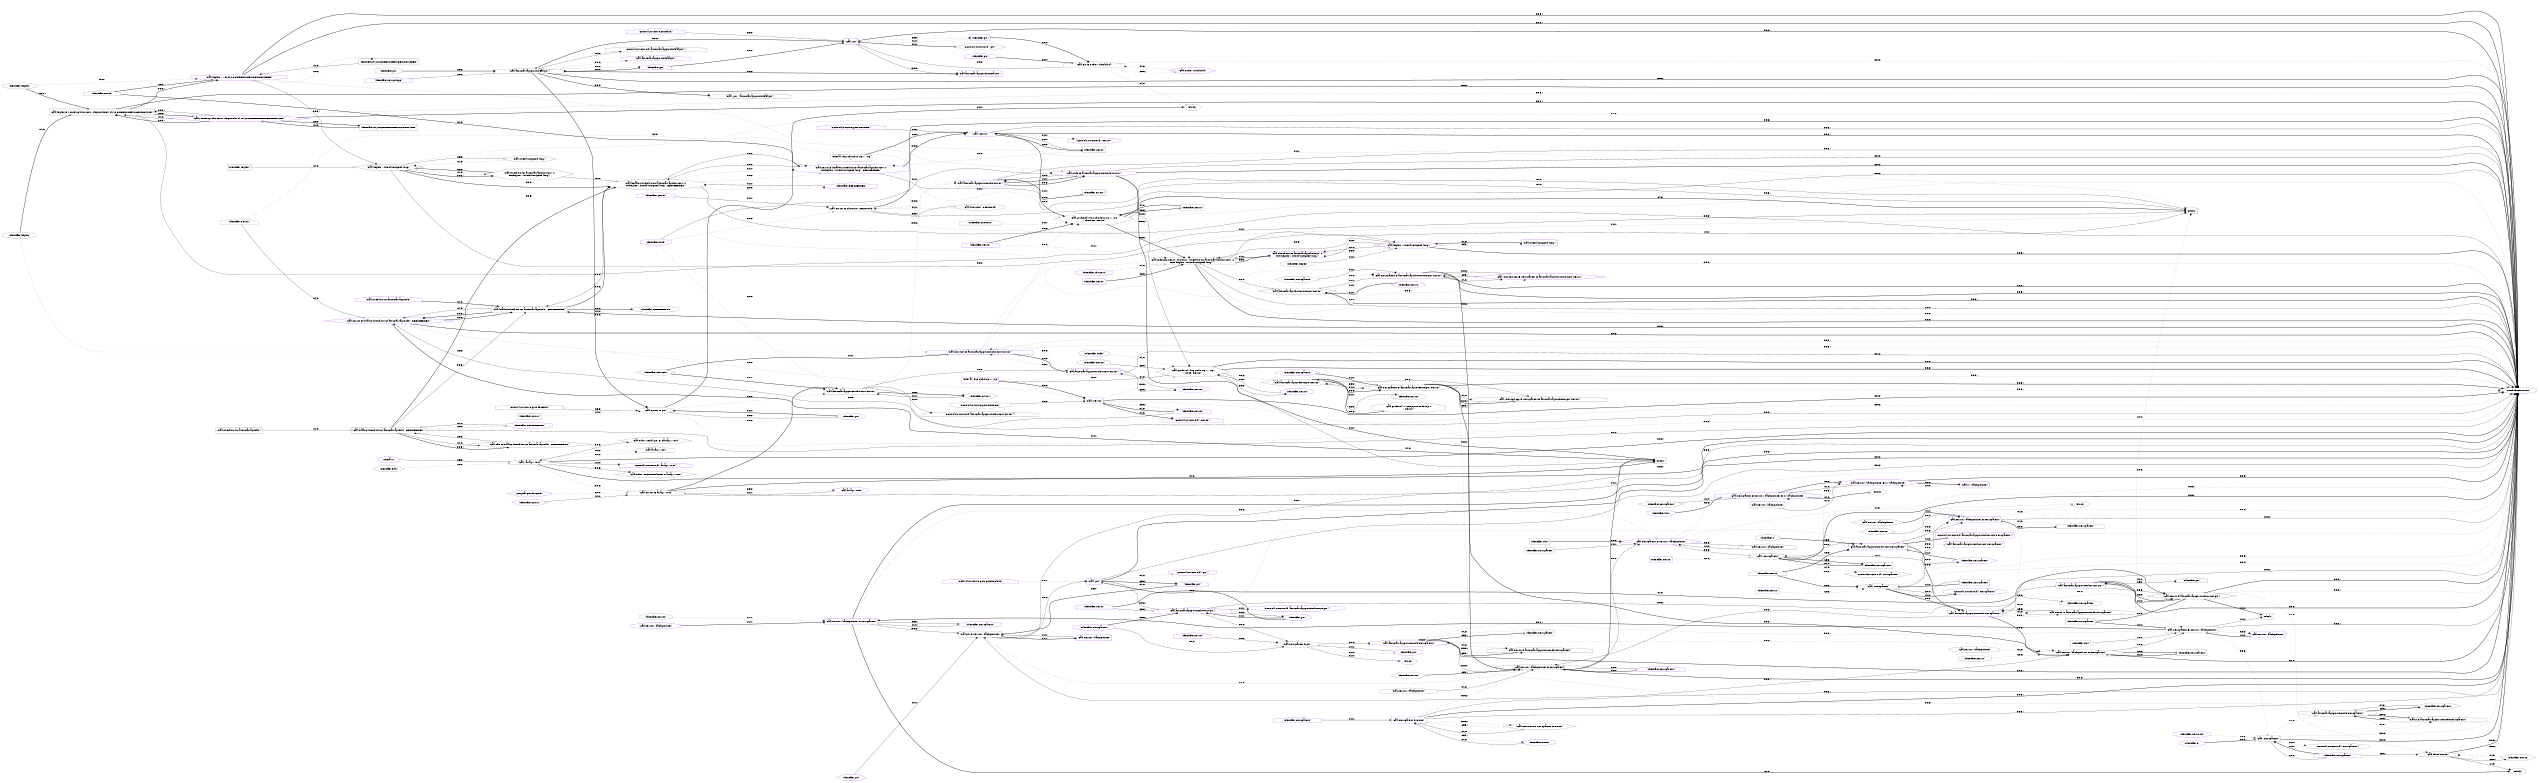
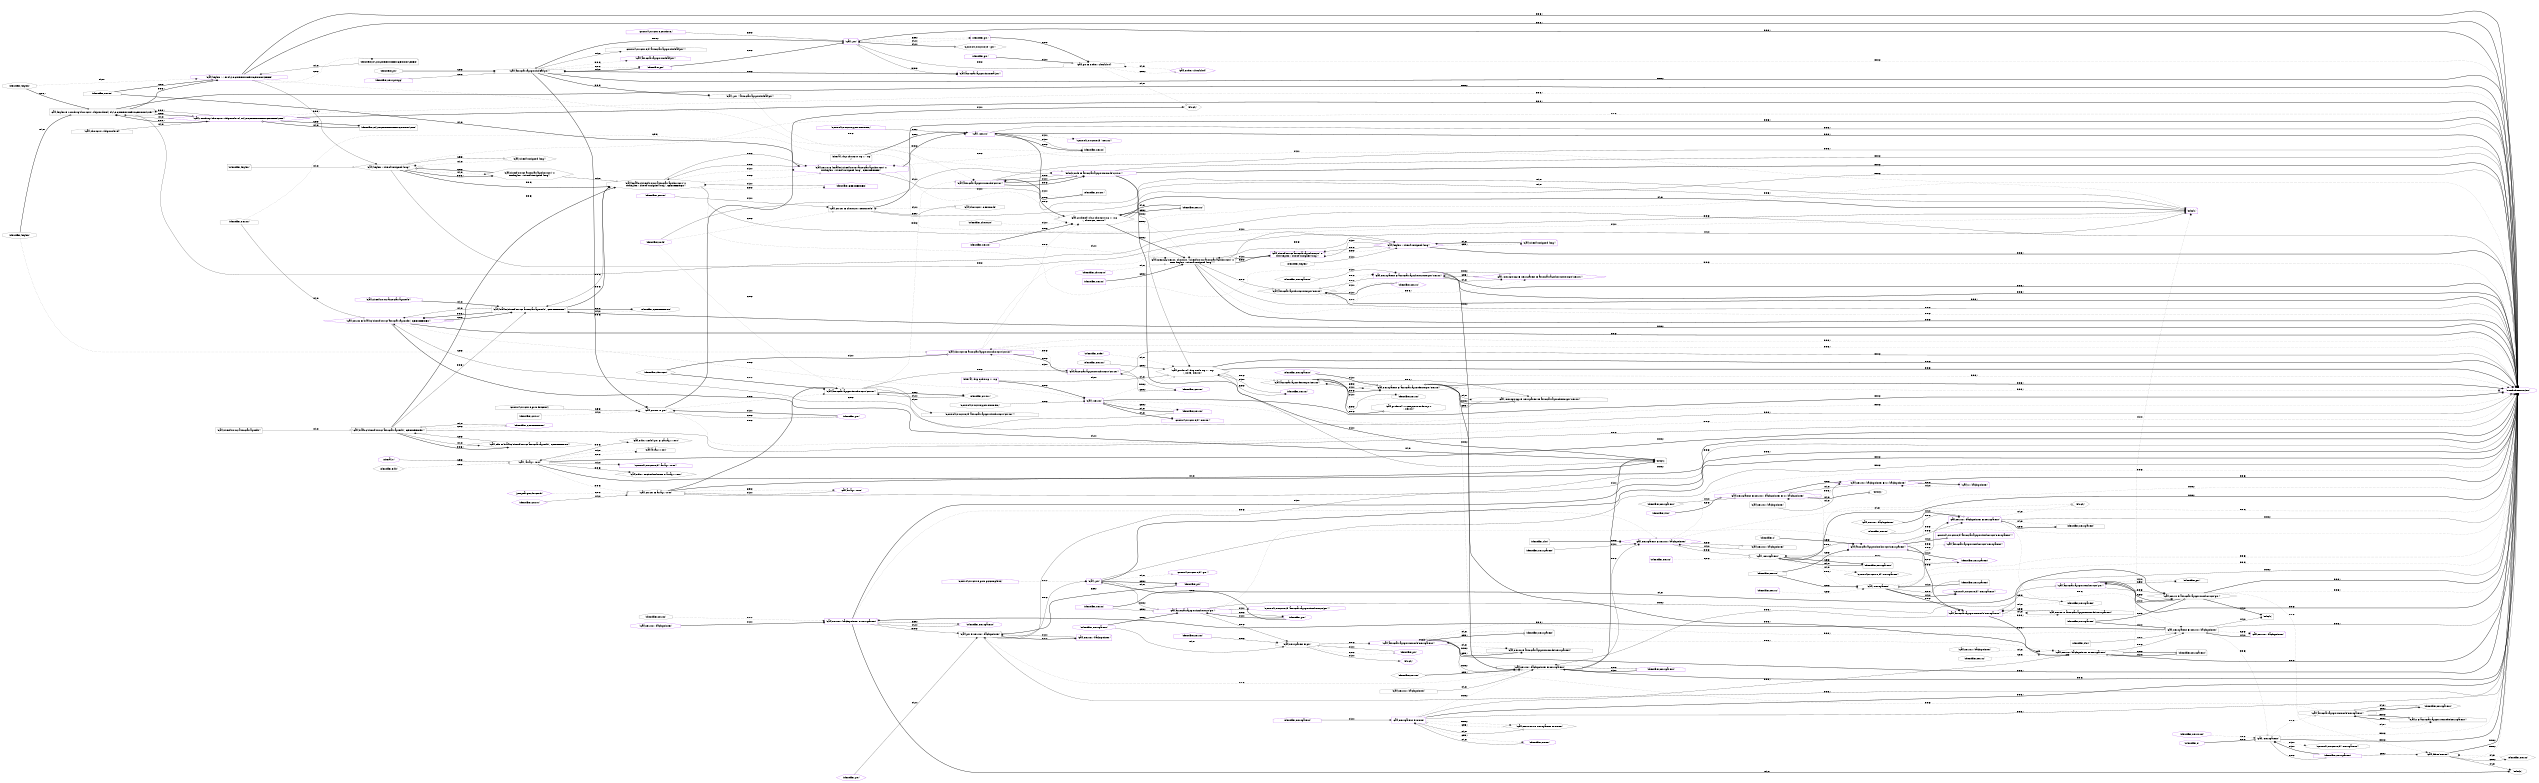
node "(Call,shortcut->skip_to_level)": added
node "(Call,node = assoc_array_ptr_to_node(cursor))": label "(Call,node = assoc_array_ptr_to_node(cursor))" -> "(Block,node = assoc_array_ptr_to_node(cursor))"
edge "(Call,cursor = shortcut->next_node)" -> "(Call,assoc_array_ptr_to_node(cursor))": now "(Call,!ptr || assoc_array_ptr_is_leaf(ptr))" -> "(Call,assoc_array_ptr_to_node(cursor))"
